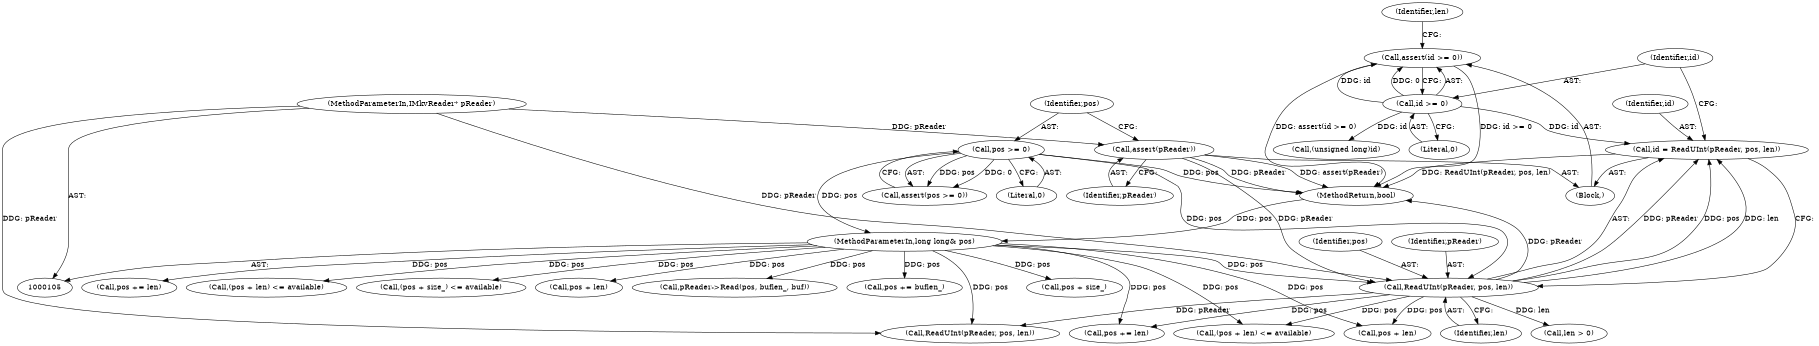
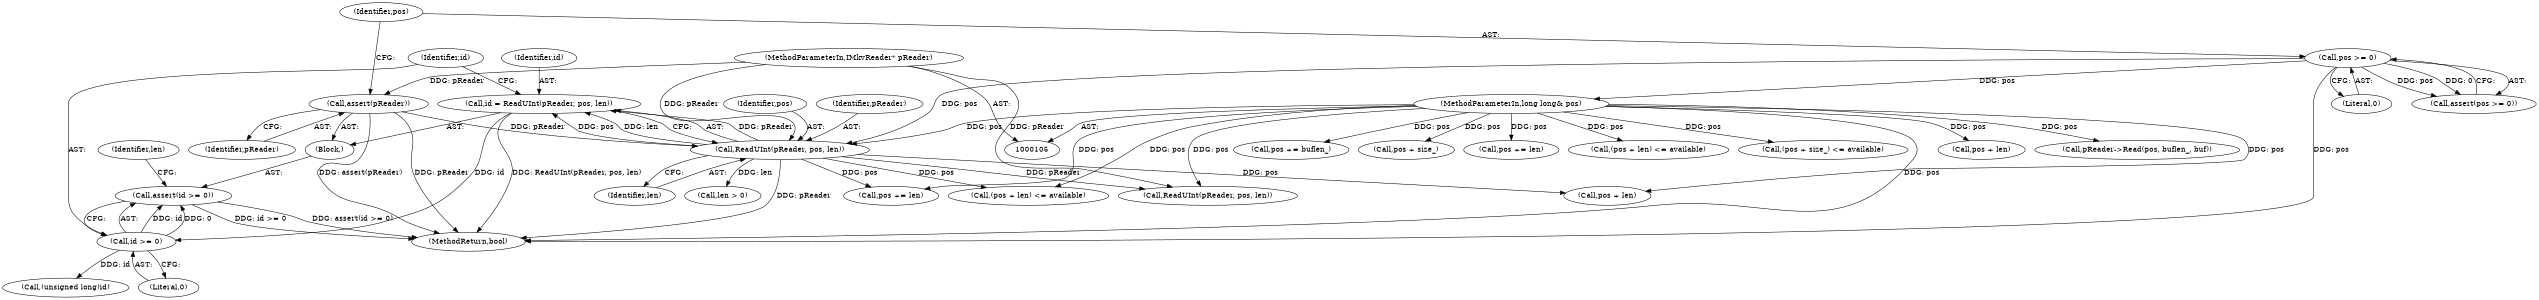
edge "(Call,id >= 0)" -> "(Call,id = ReadUInt(pReader, pos, len))": reversed
edge "(MethodReturn,bool)" -> "(MethodParameterIn,long long& pos)": reversed
